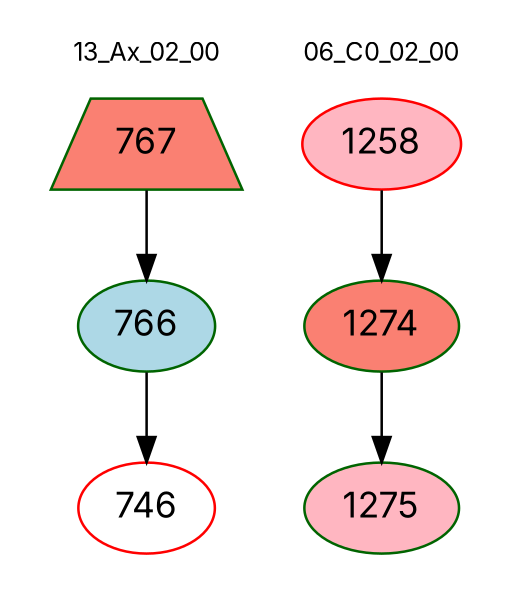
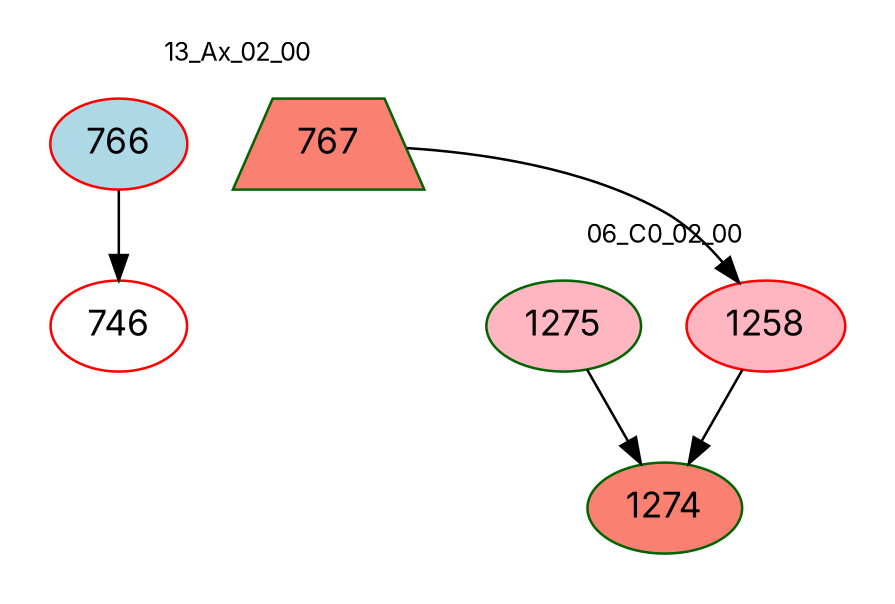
edge "767" -> "766": now "767" -> "1258"
node "766": color darkgreen -> red
edge "1274" -> "1275": reversed
